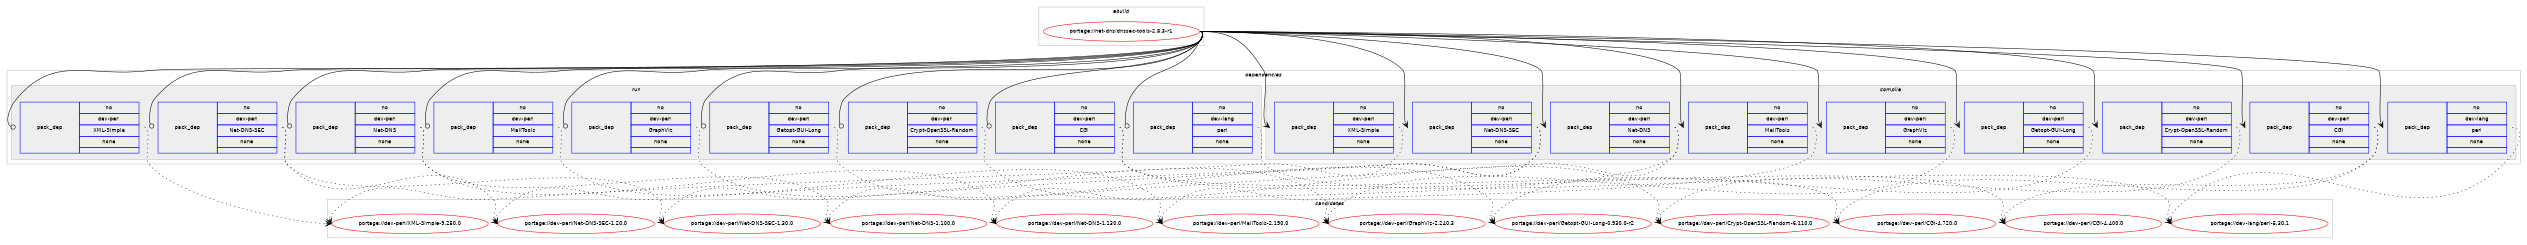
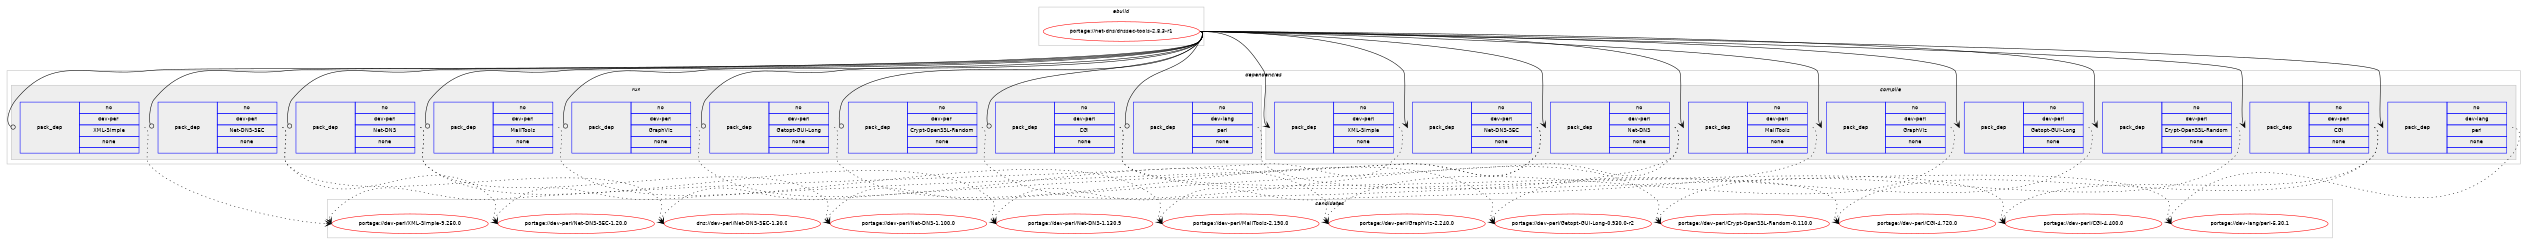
node "portage://dev-perl/Net-DNS-SEC-1.30.0": label "portage://dev-perl/Net-DNS-SEC-1.30.0" -> "dns://dev-perl/Net-DNS-SEC-1.30.0"
node "portage://dev-perl/Net-DNS-1.130.0": label "portage://dev-perl/Net-DNS-1.130.0" -> "portage://dev-perl/Net-DNS-1.130.9"
node "portage://dev-perl/GraphViz-2.240.3": label "portage://dev-perl/GraphViz-2.240.3" -> "portage://dev-perl/GraphViz-2.240.0"
node "portage://dev-perl/Crypt-OpenSSL-Random-6.110.0": label "portage://dev-perl/Crypt-OpenSSL-Random-6.110.0" -> "portage://dev-perl/Crypt-OpenSSL-Random-0.110.0"
